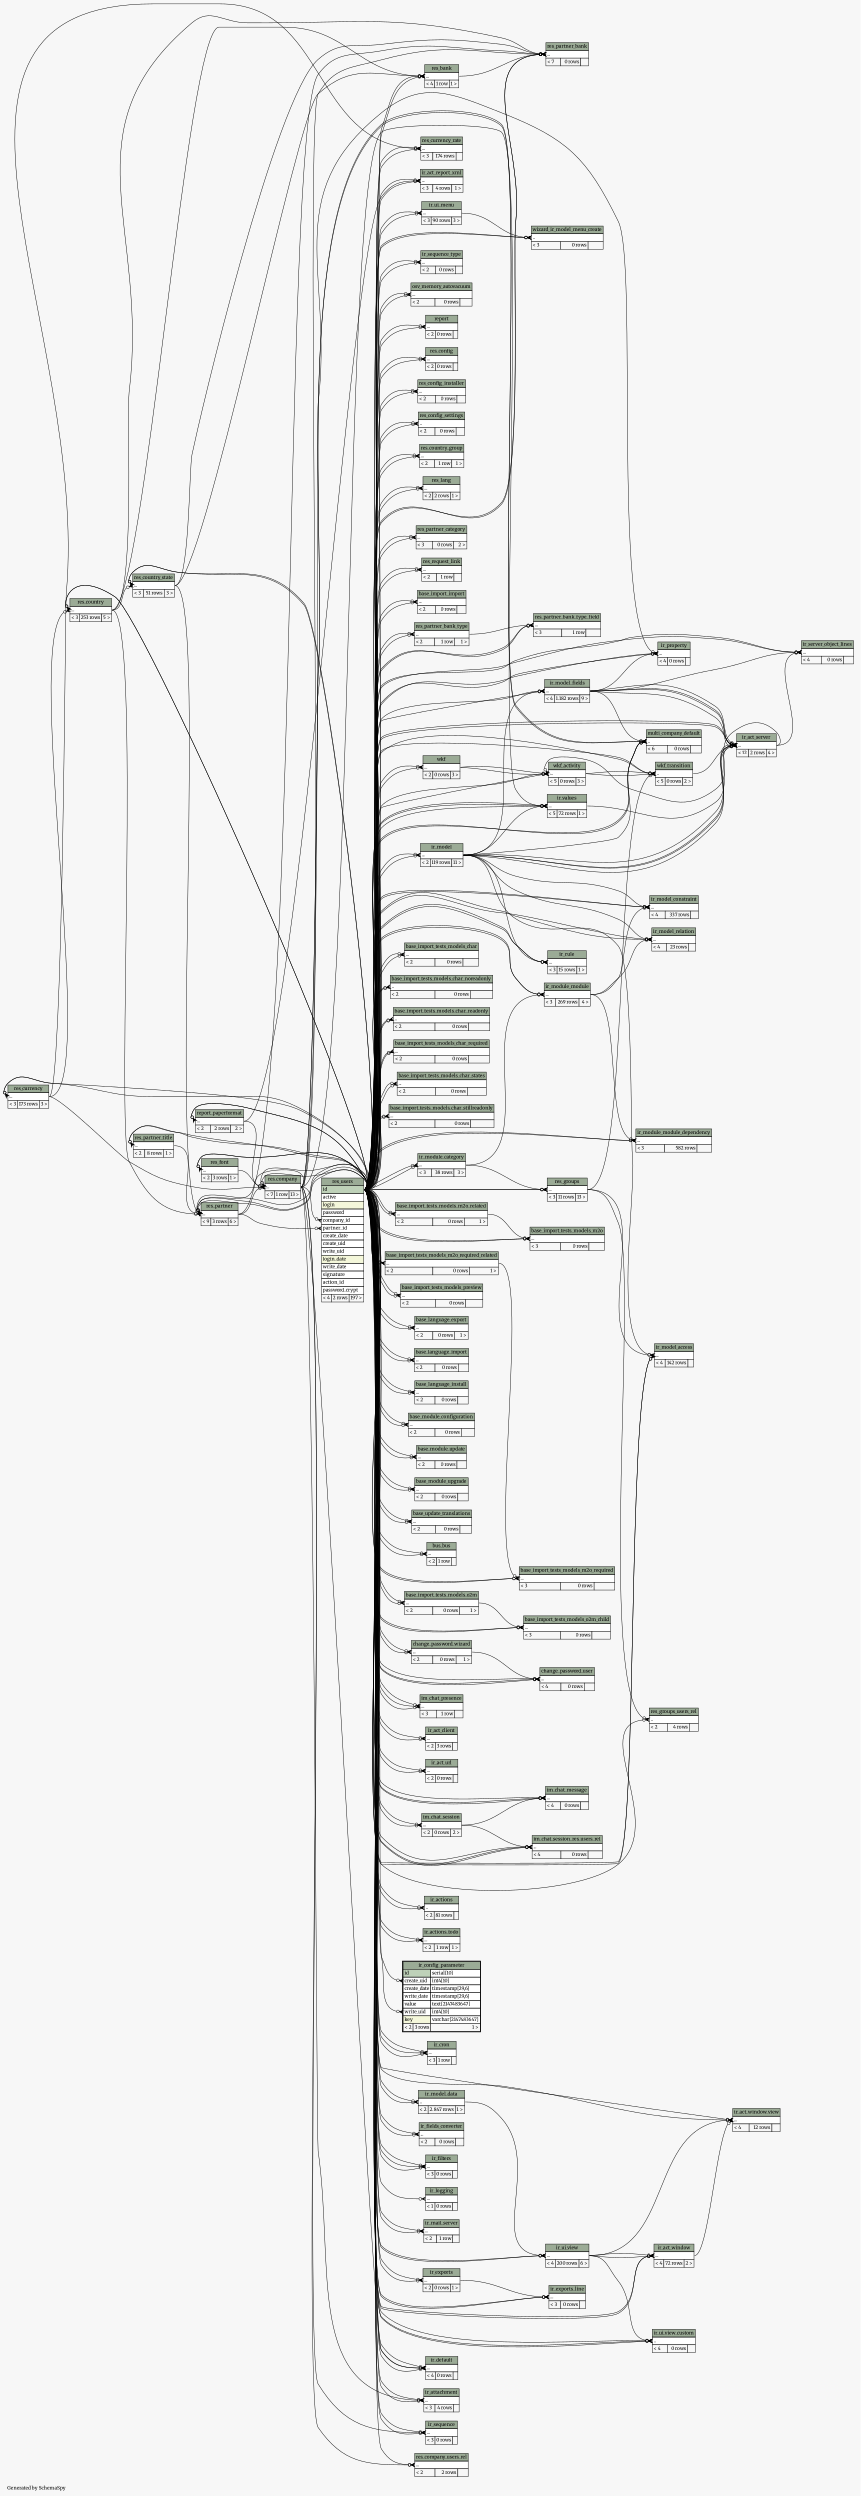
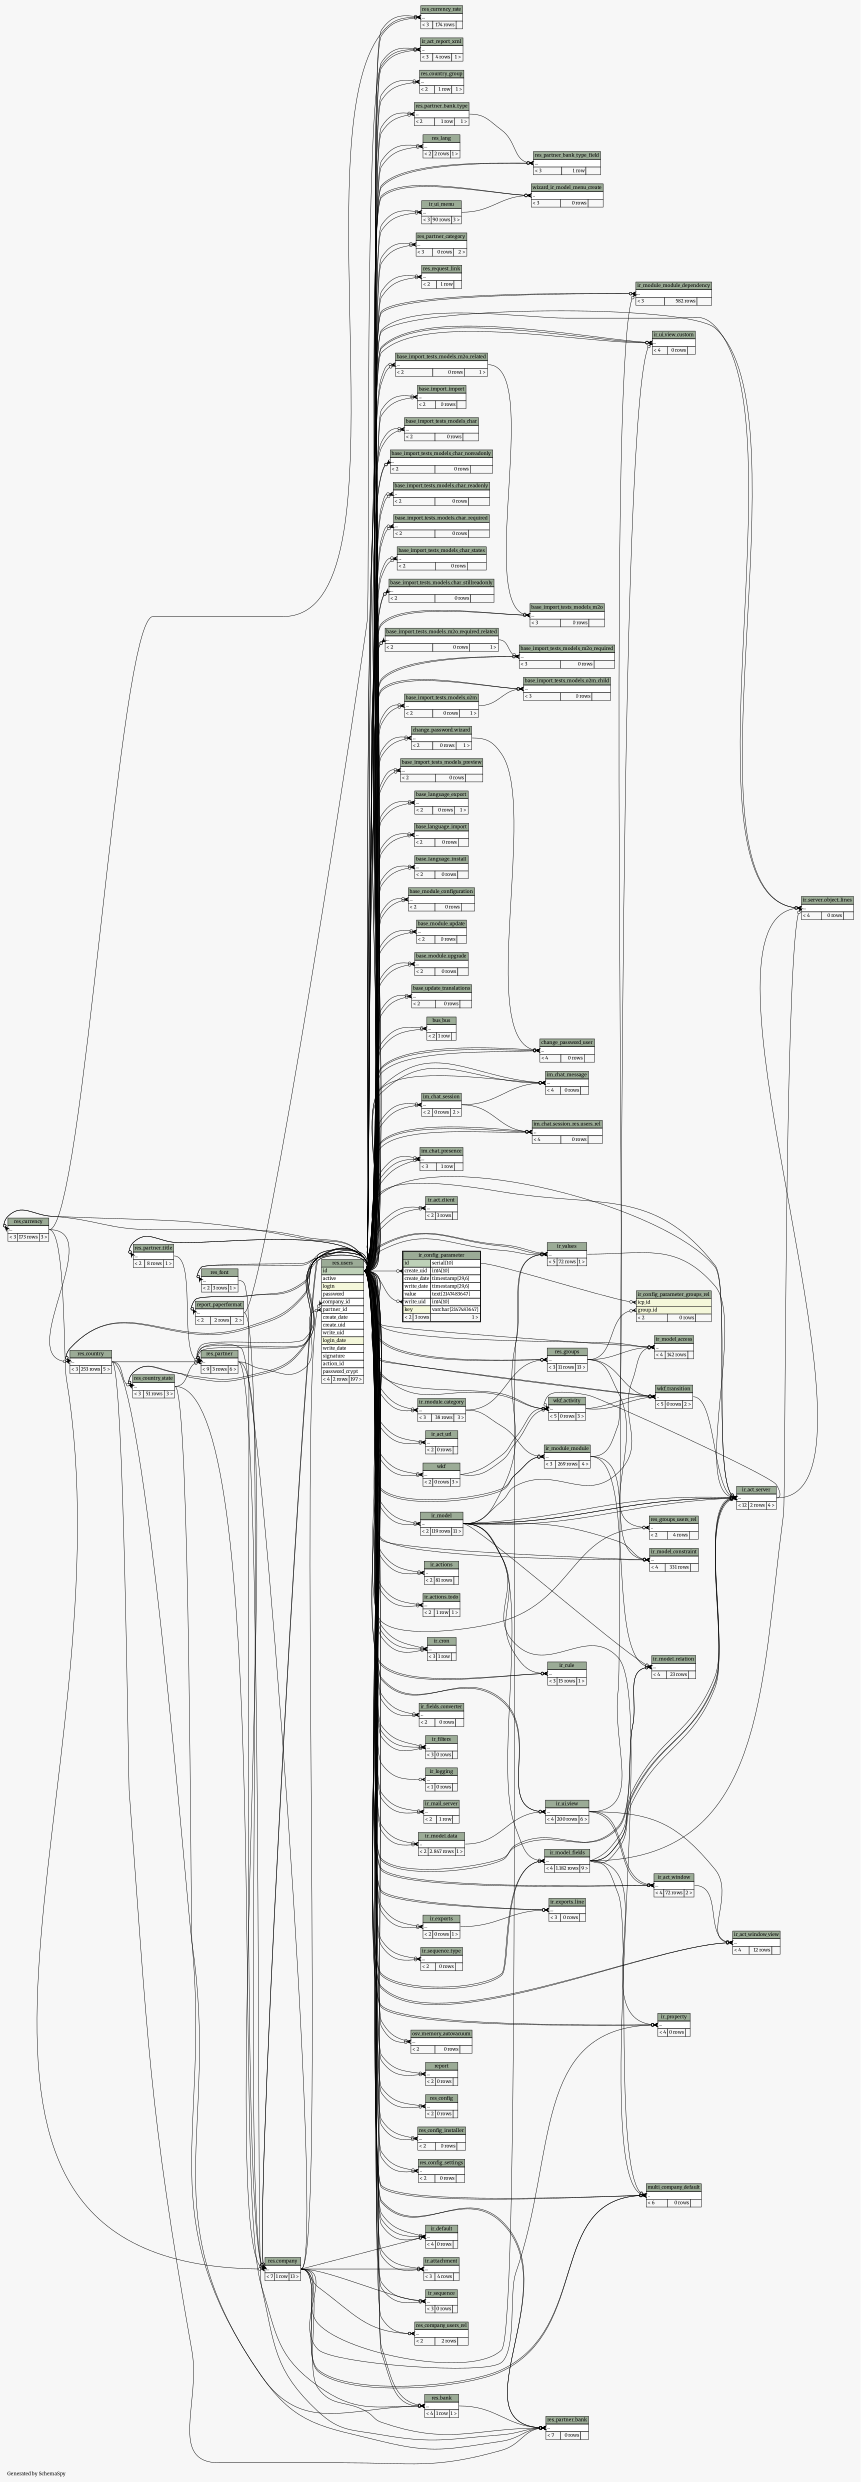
node "ir_model_constraint": text "337 rows" -> "331 rows"
node "ir_config_parameter_groups_rel": added
